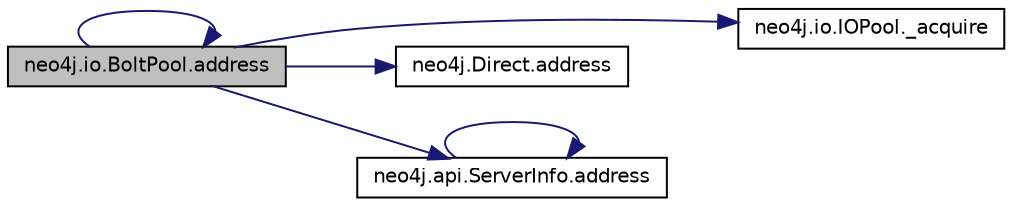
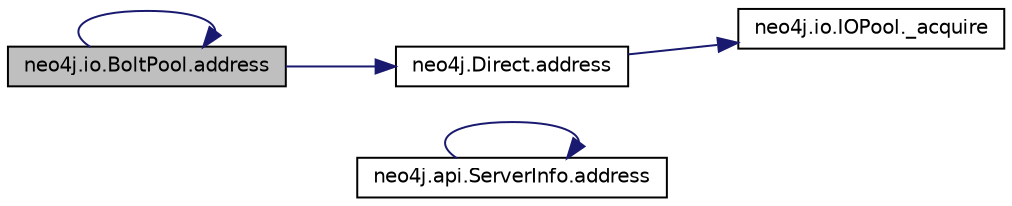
edge "neo4j.io.BoltPool.address" -> "neo4j.io.IOPool._acquire": now "neo4j.Direct.address" -> "neo4j.io.IOPool._acquire"
edge "neo4j.io.BoltPool.address" -> "neo4j.api.ServerInfo.address": removed
